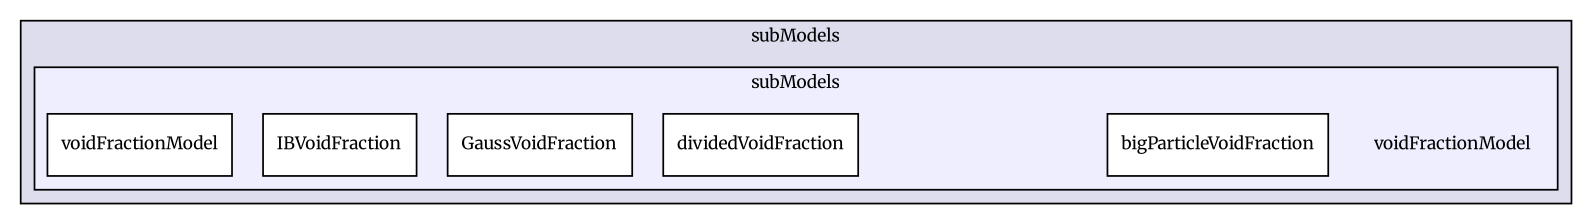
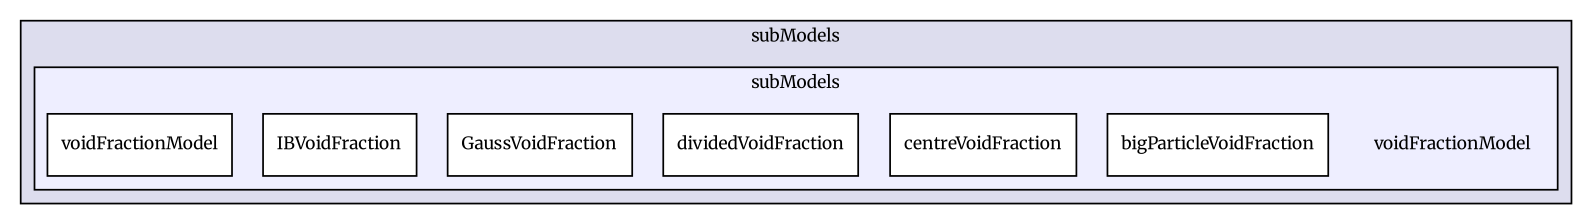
node "centreVoidFraction": added
